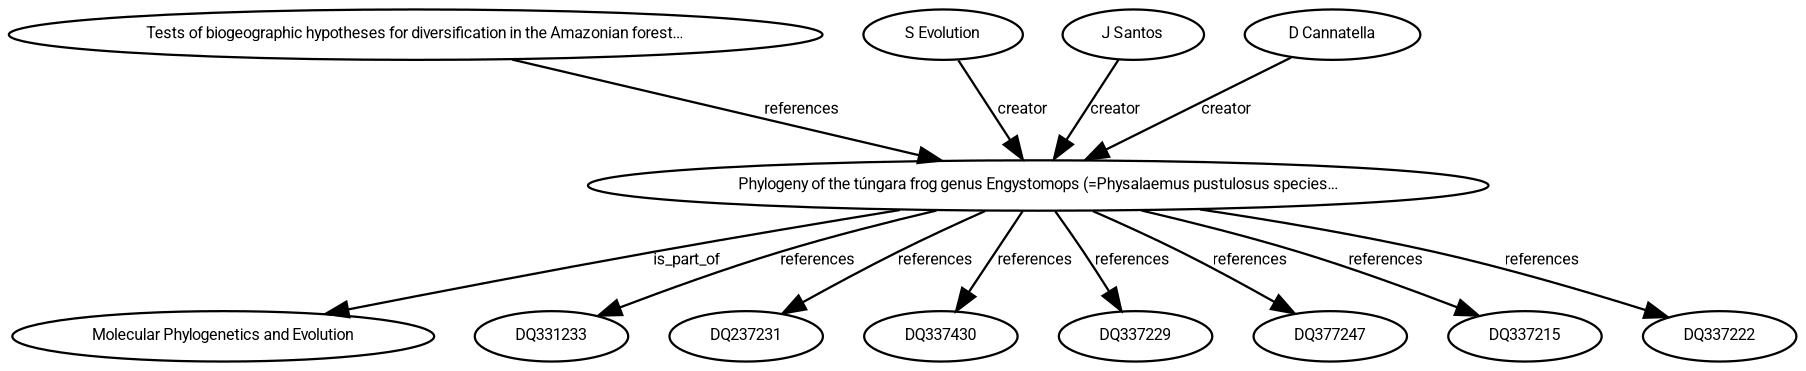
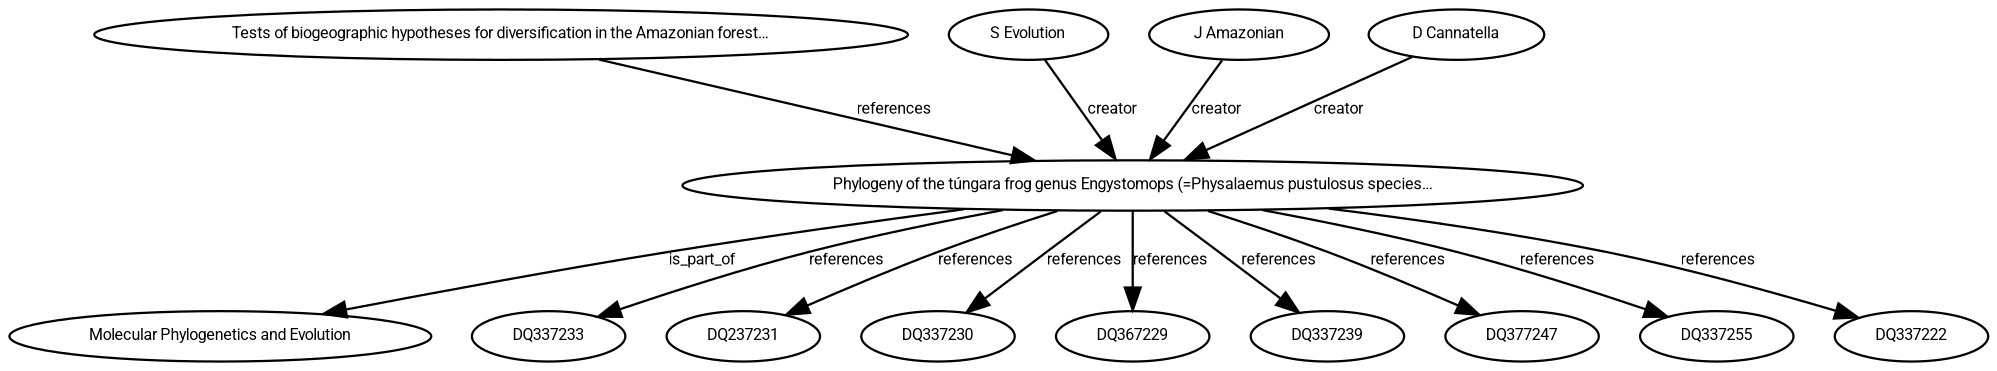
node "J Santos": label "J Santos" -> "J Amazonian"
node "DQ331233": label "DQ331233" -> "DQ337233"
node "DQ337430": label "DQ337430" -> "DQ337230"
node "DQ337229": label "DQ337229" -> "DQ367229"
node "DQ337239": added
node "DQ337215": label "DQ337215" -> "DQ337255"
